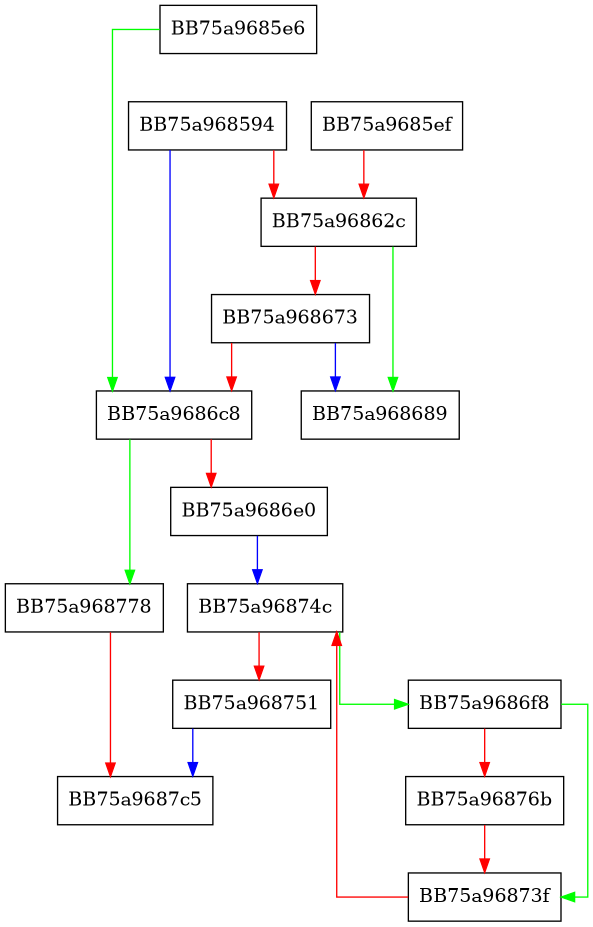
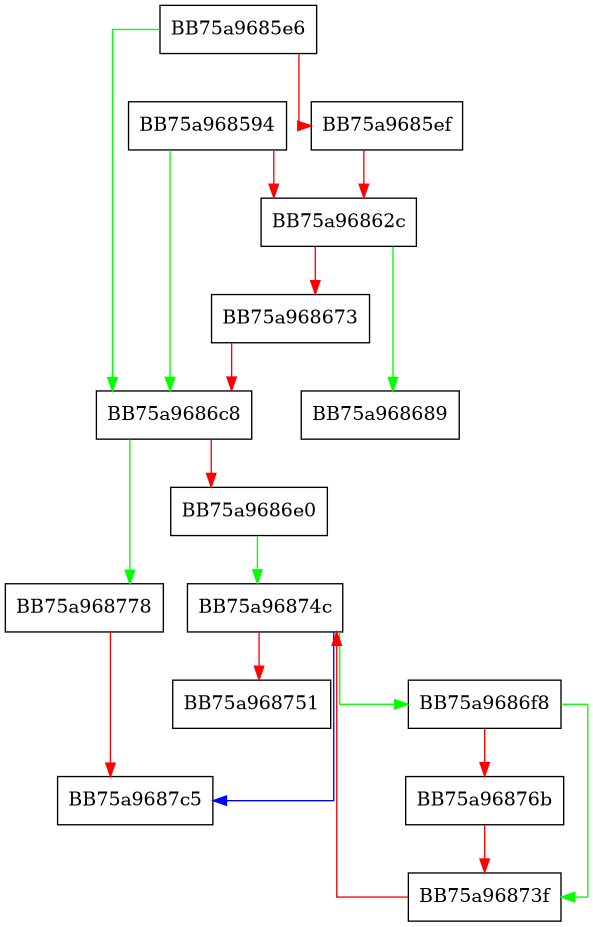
edge "BB75a9685e6" -> "BB75a9685ef": added
edge "BB75a968594" -> "BB75a9686c8": color blue -> green
edge "BB75a968673" -> "BB75a968689": removed
edge "BB75a9686e0" -> "BB75a96874c": color blue -> green
edge "BB75a968751" -> "BB75a9687c5": now "BB75a96874c" -> "BB75a9687c5"
